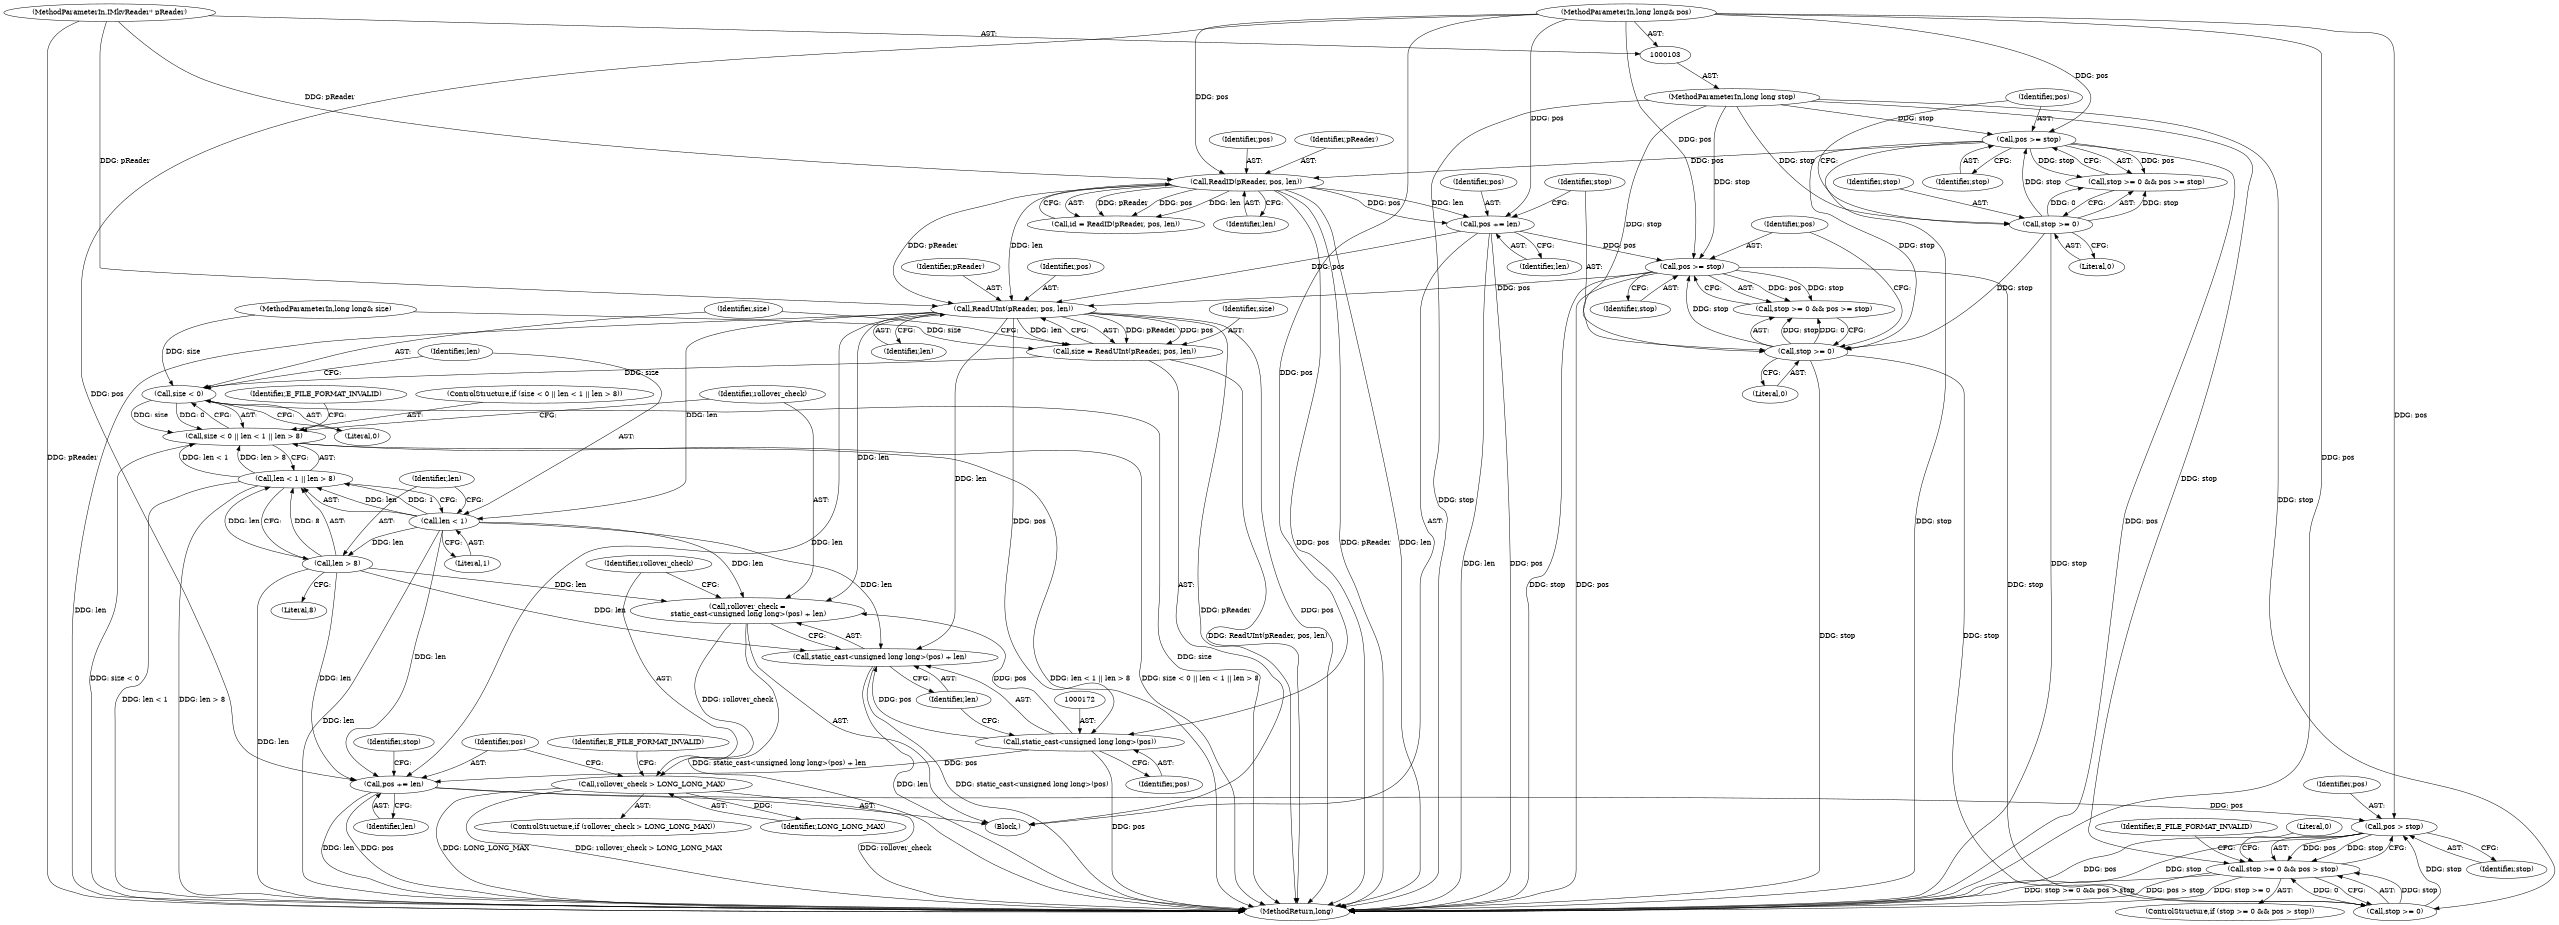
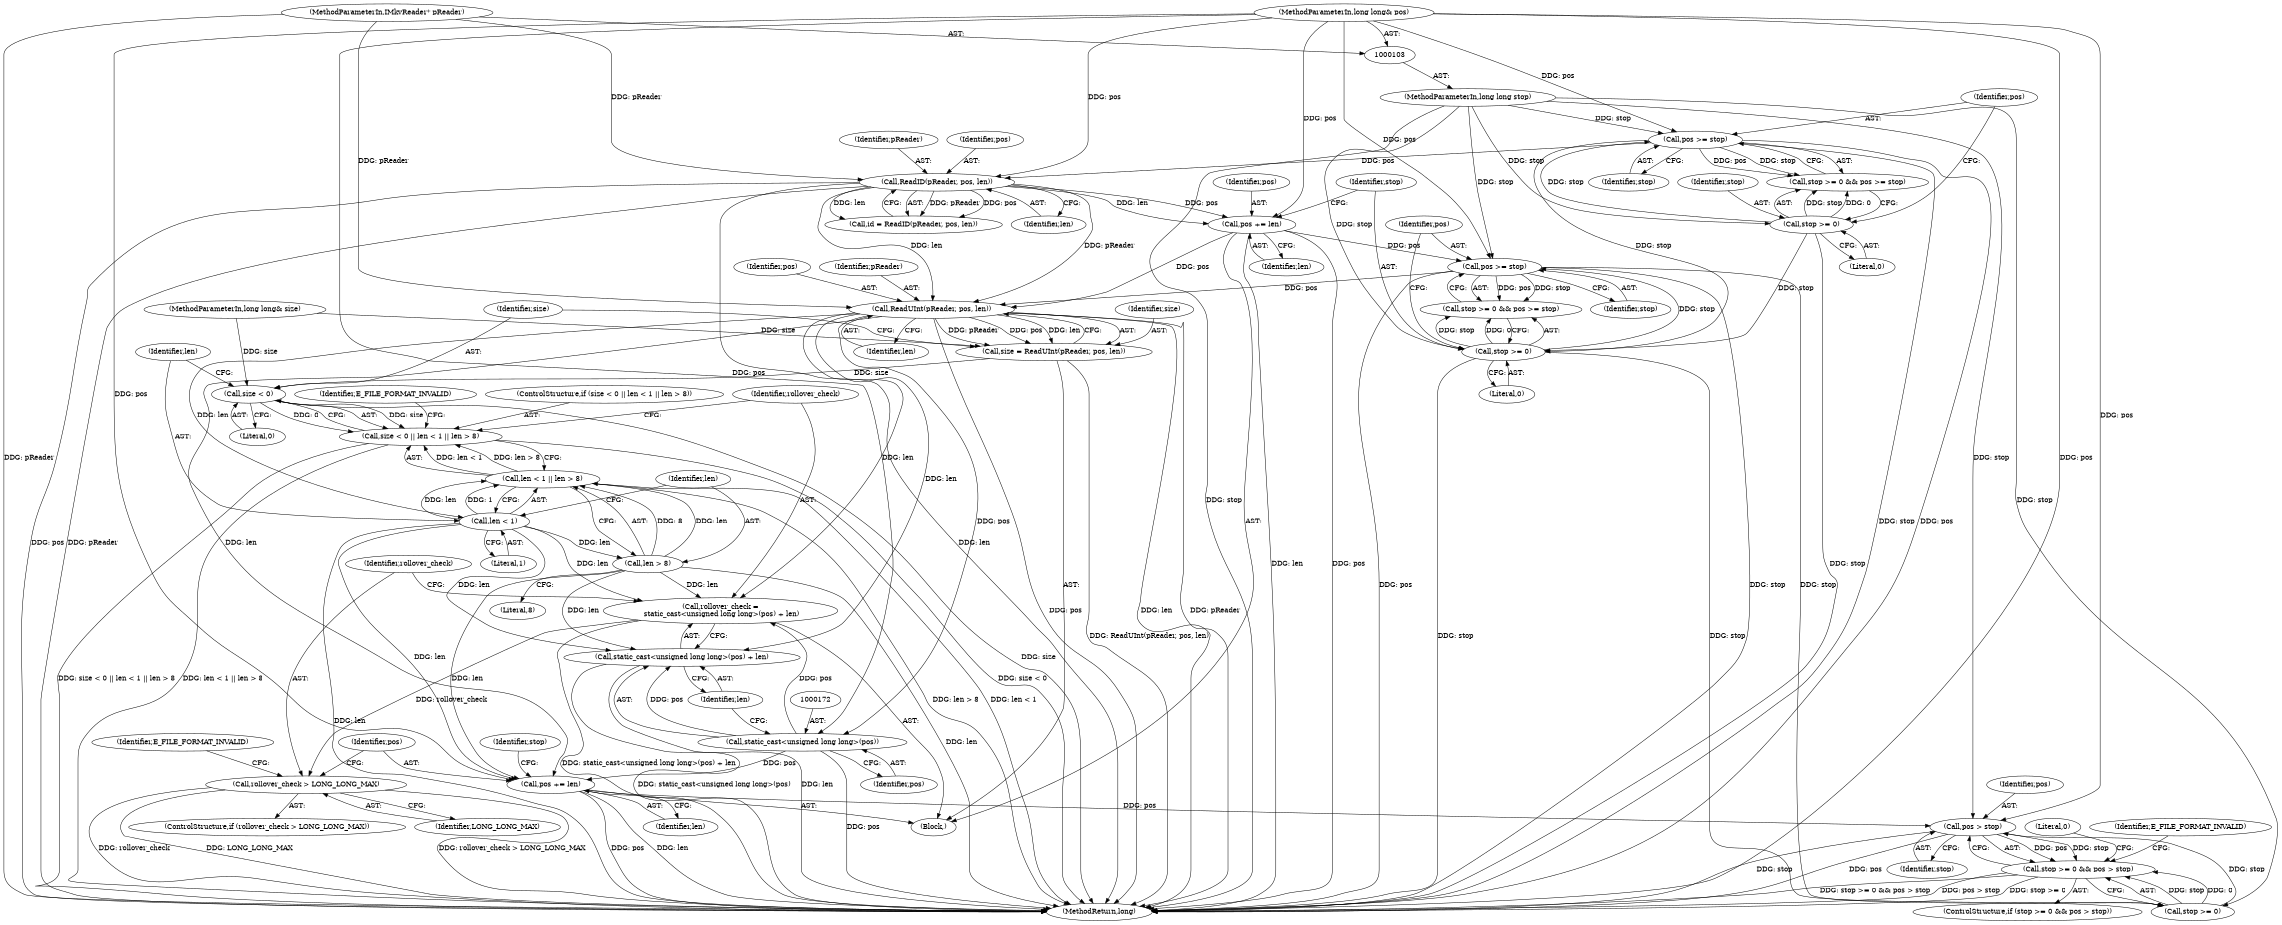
edge "(MethodParameterIn,long long stop)" -> "(Call,stop >= 0 && pos > stop)": now "(MethodParameterIn,long long stop)" -> "(Call,pos > stop)"
edge "(Call,rollover_check > LONG_LONG_MAX)" -> "(Identifier,LONG_LONG_MAX)": label "DDG: " -> "CFG: "
